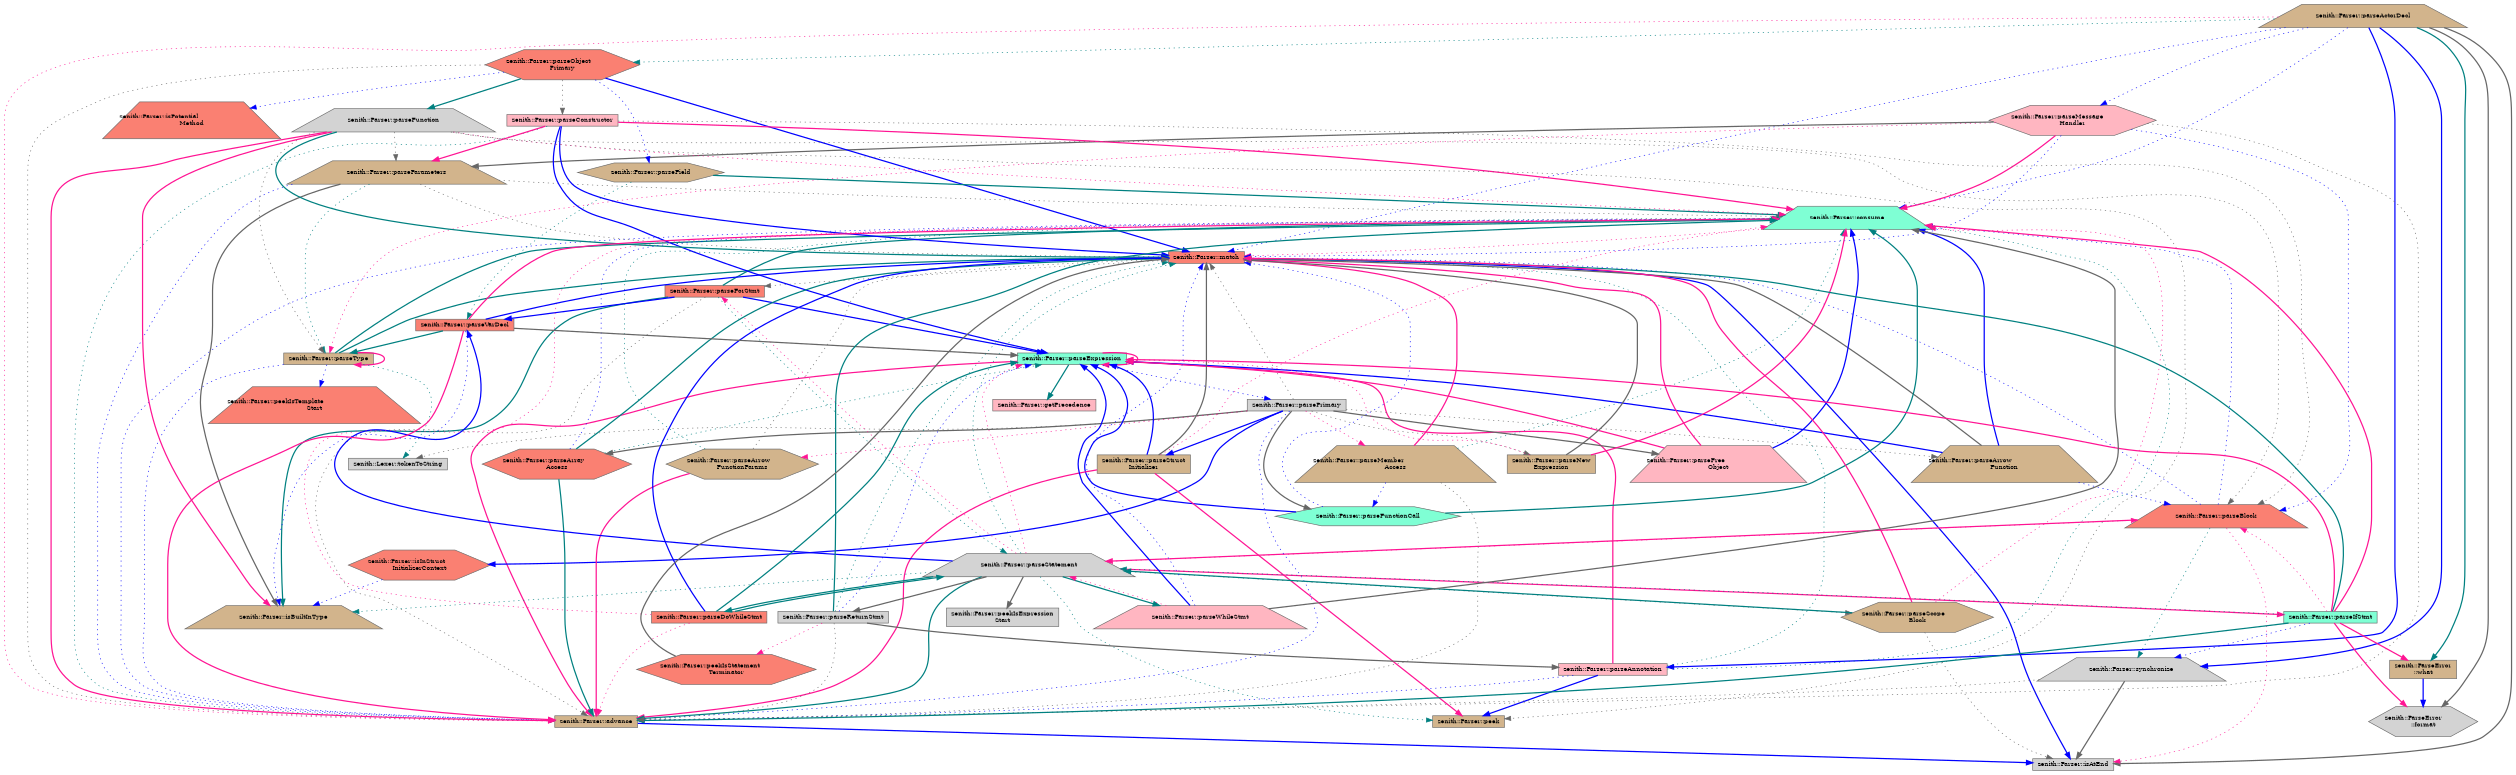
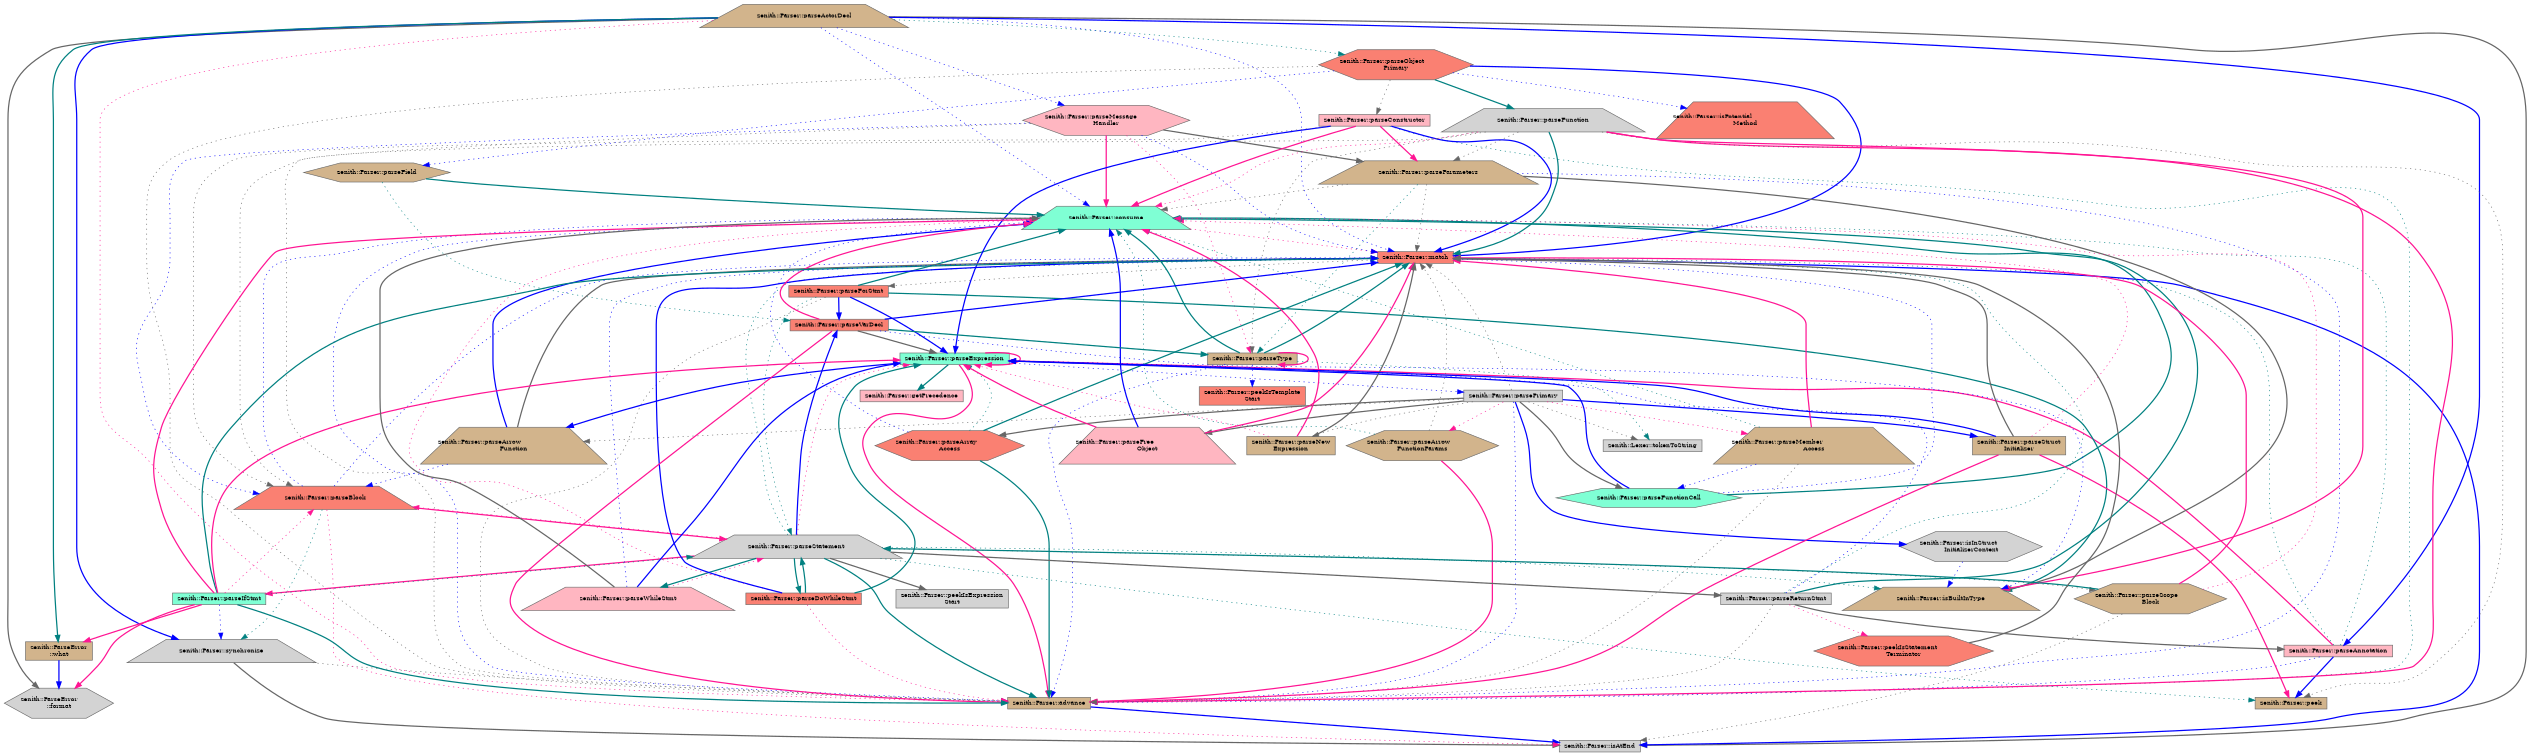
edge "zenith::Parser::parseArrow Function" -> "zenith::Parser::parseExpression": reversed
node "zenith::Parser::peekIsTemplate Start": shape trapezium -> box
edge "zenith::Parser::parseStatement" -> "zenith::Parser::parseForStmt": removed
node "zenith::Parser::isInStruct InitializerContext": fillcolor salmon -> lightgrey
